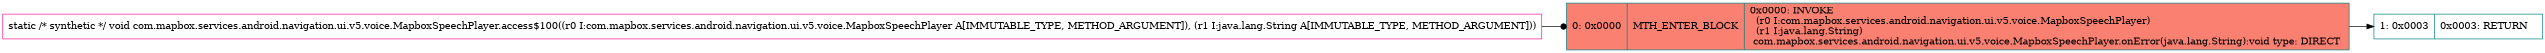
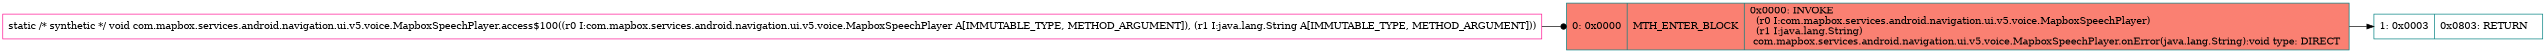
node "1: 0x0003": text "0x0003: RETURN" -> "0x0803: RETURN"
